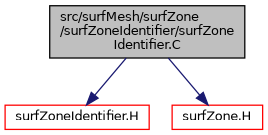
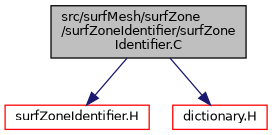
node "surfZone.H": label "surfZone.H" -> "dictionary.H"
